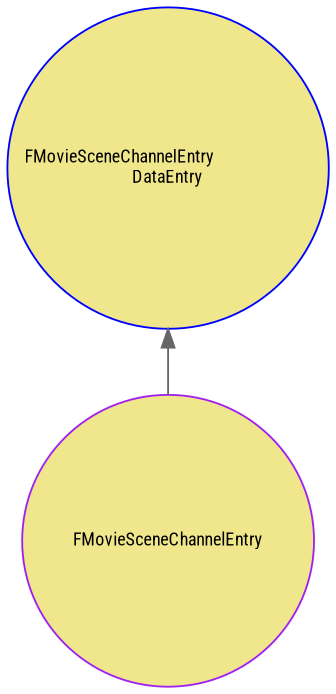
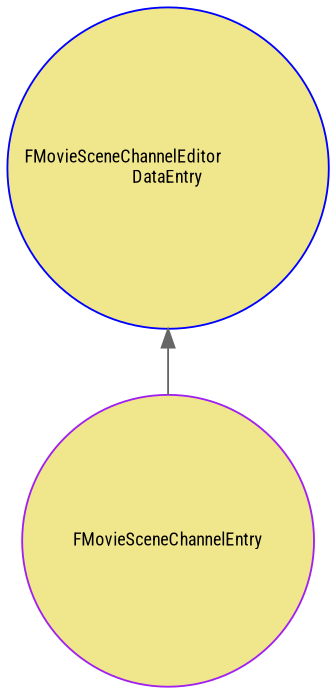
node "FMovieSceneChannelEntry DataEntry": label "FMovieSceneChannelEntry DataEntry" -> "FMovieSceneChannelEditor DataEntry"
